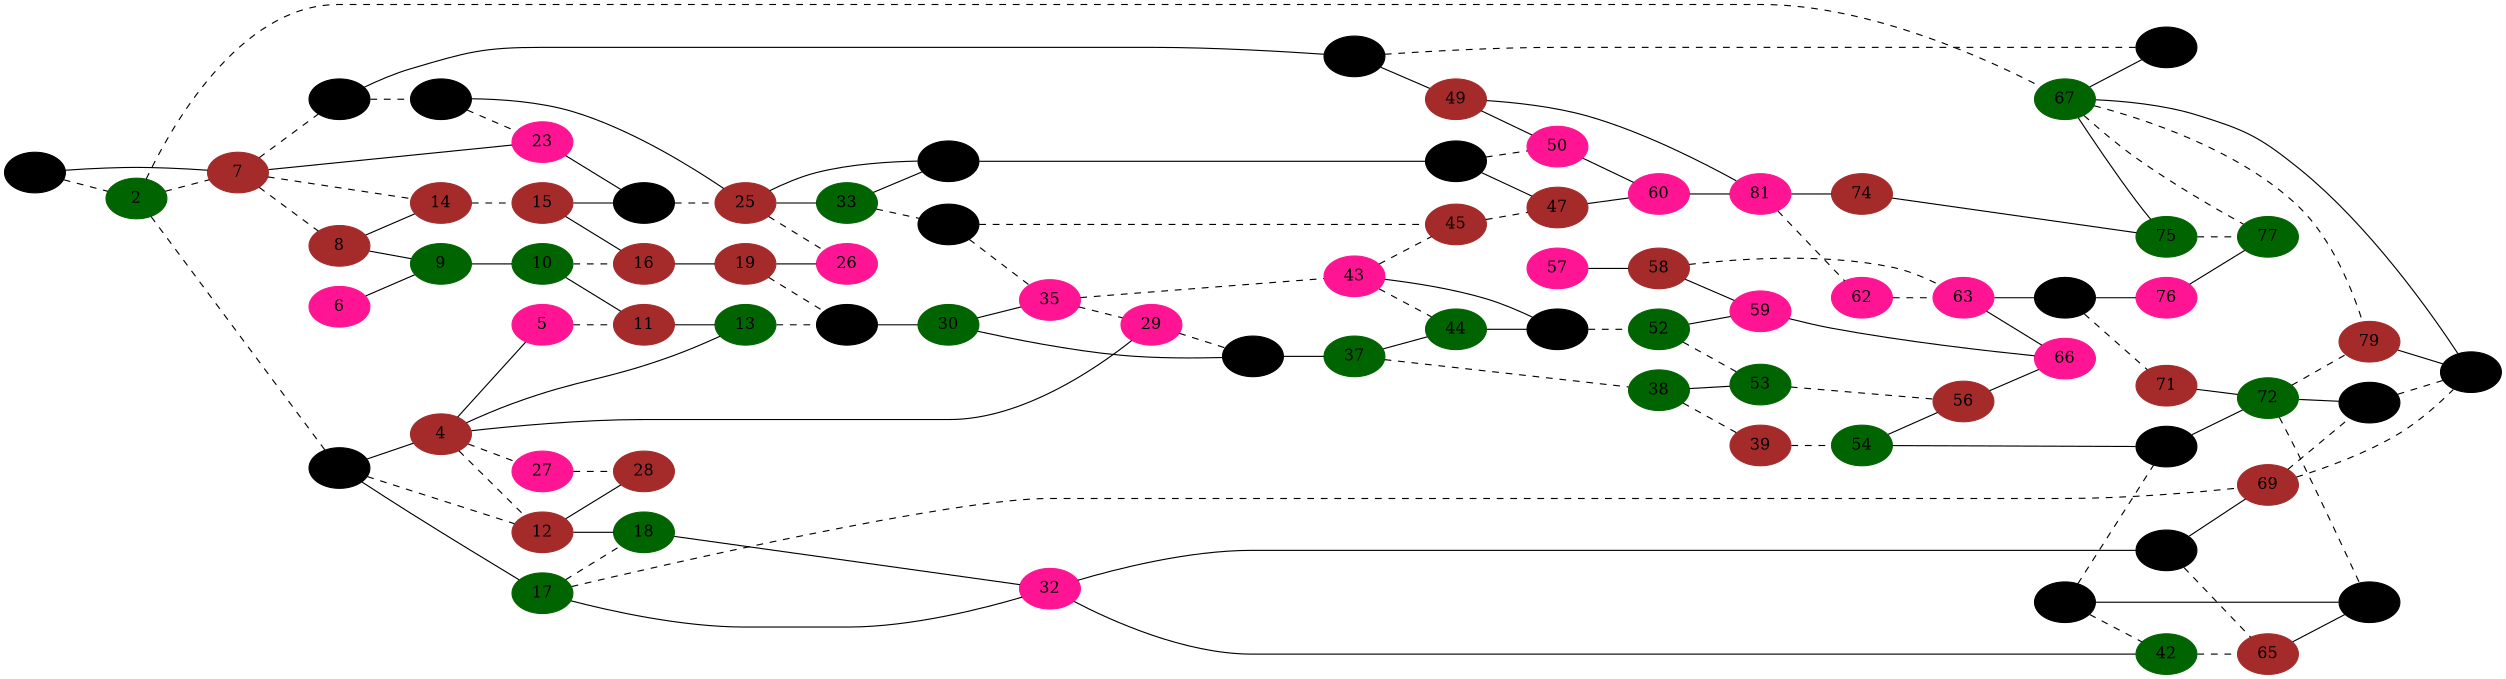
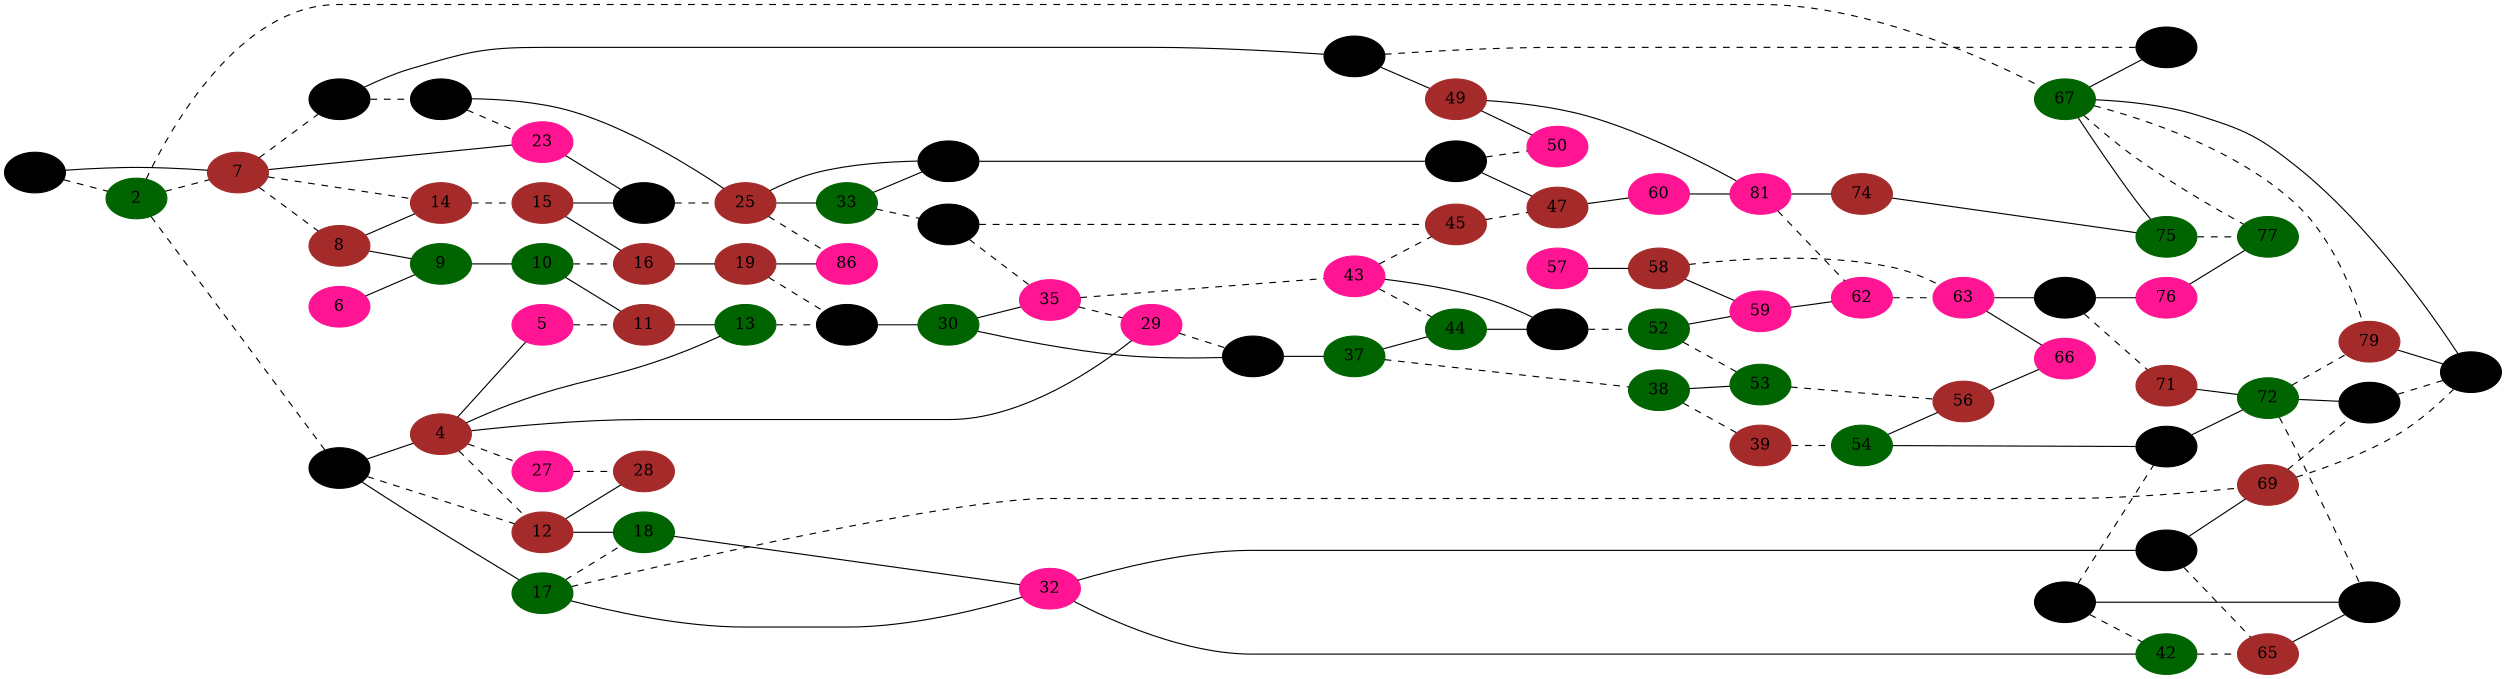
edge "50" -- "60": removed
node "26": label "26" -> "86"
edge "59" -- "66": now "59" -- "62"
